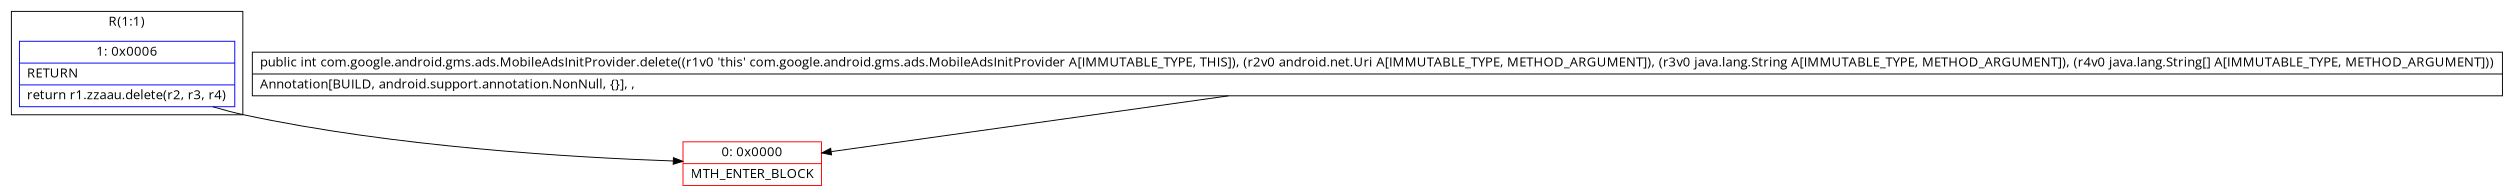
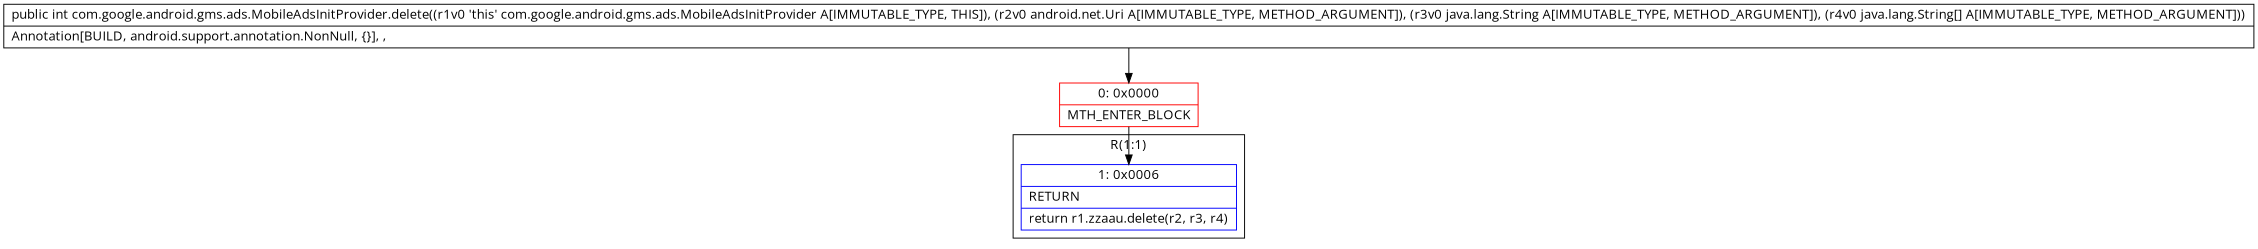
edge "1: 0x0006" -> "0: 0x0000": reversed
